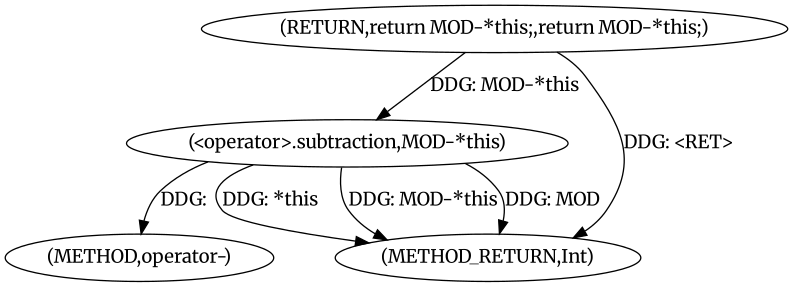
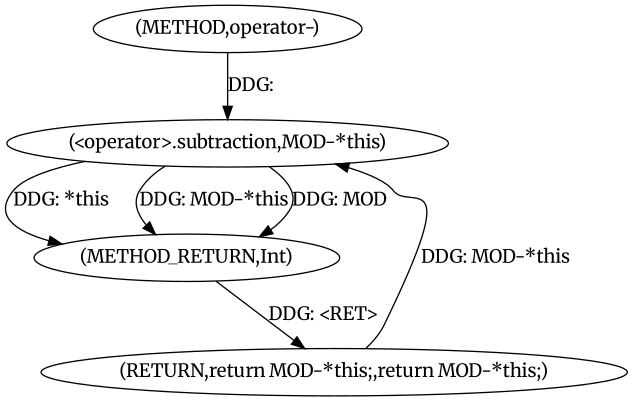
edge "(RETURN,return MOD-*this;,return MOD-*this;)" -> "(METHOD_RETURN,Int)": reversed
edge "(<operator>.subtraction,MOD-*this)" -> "(METHOD,operator-)": reversed
